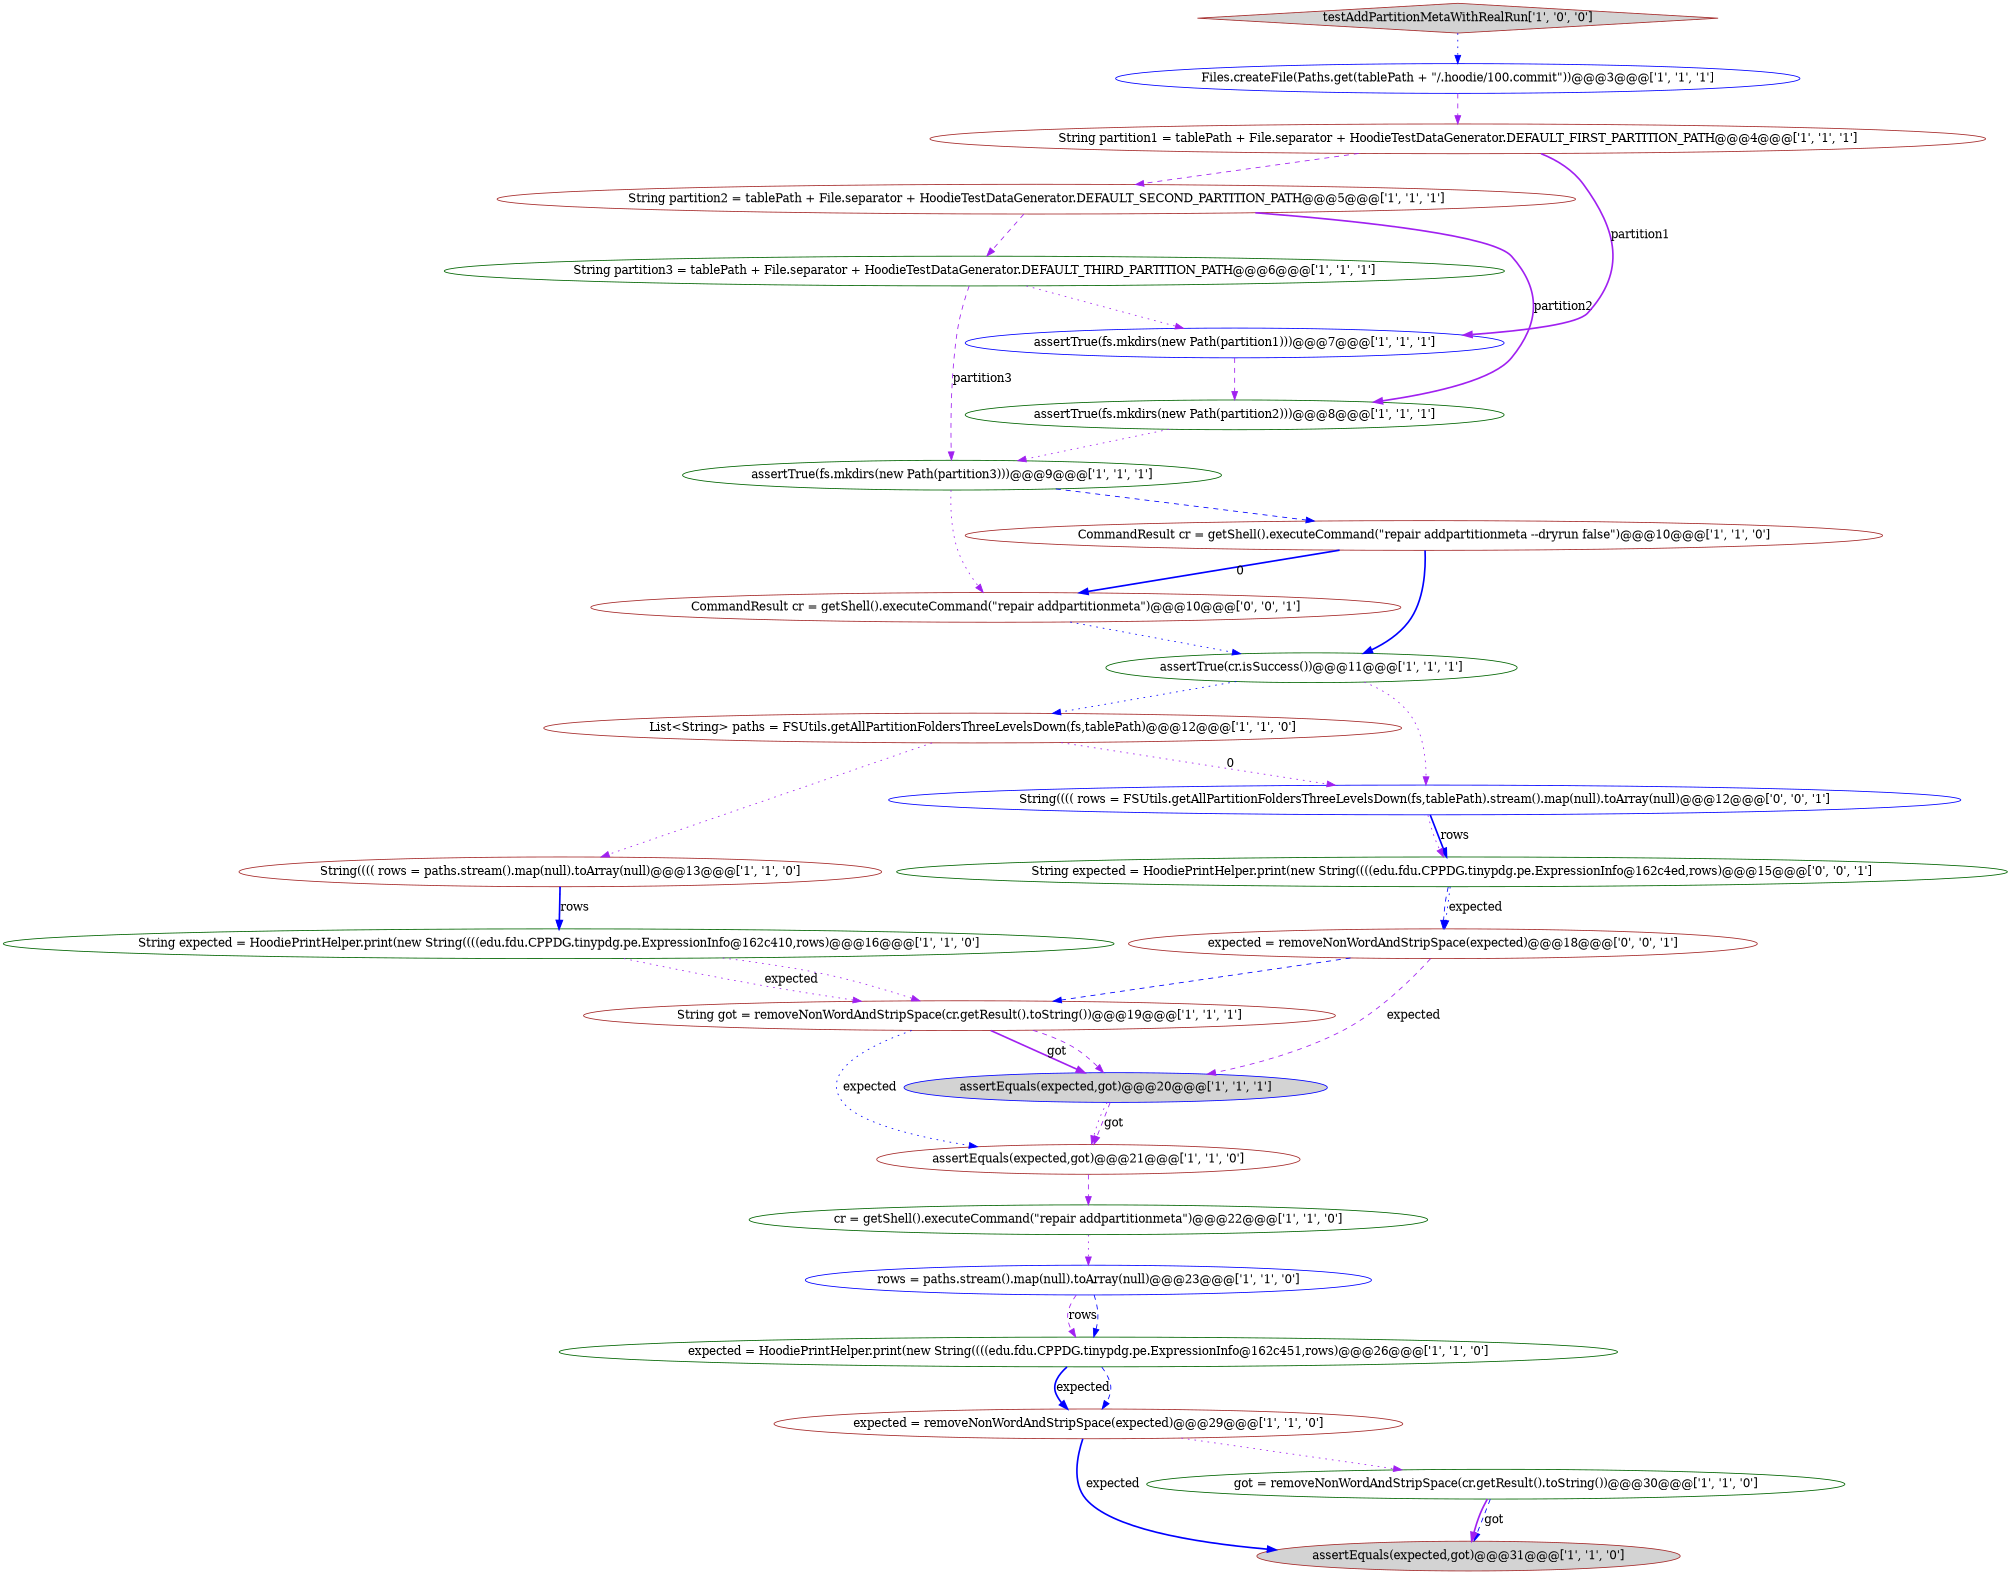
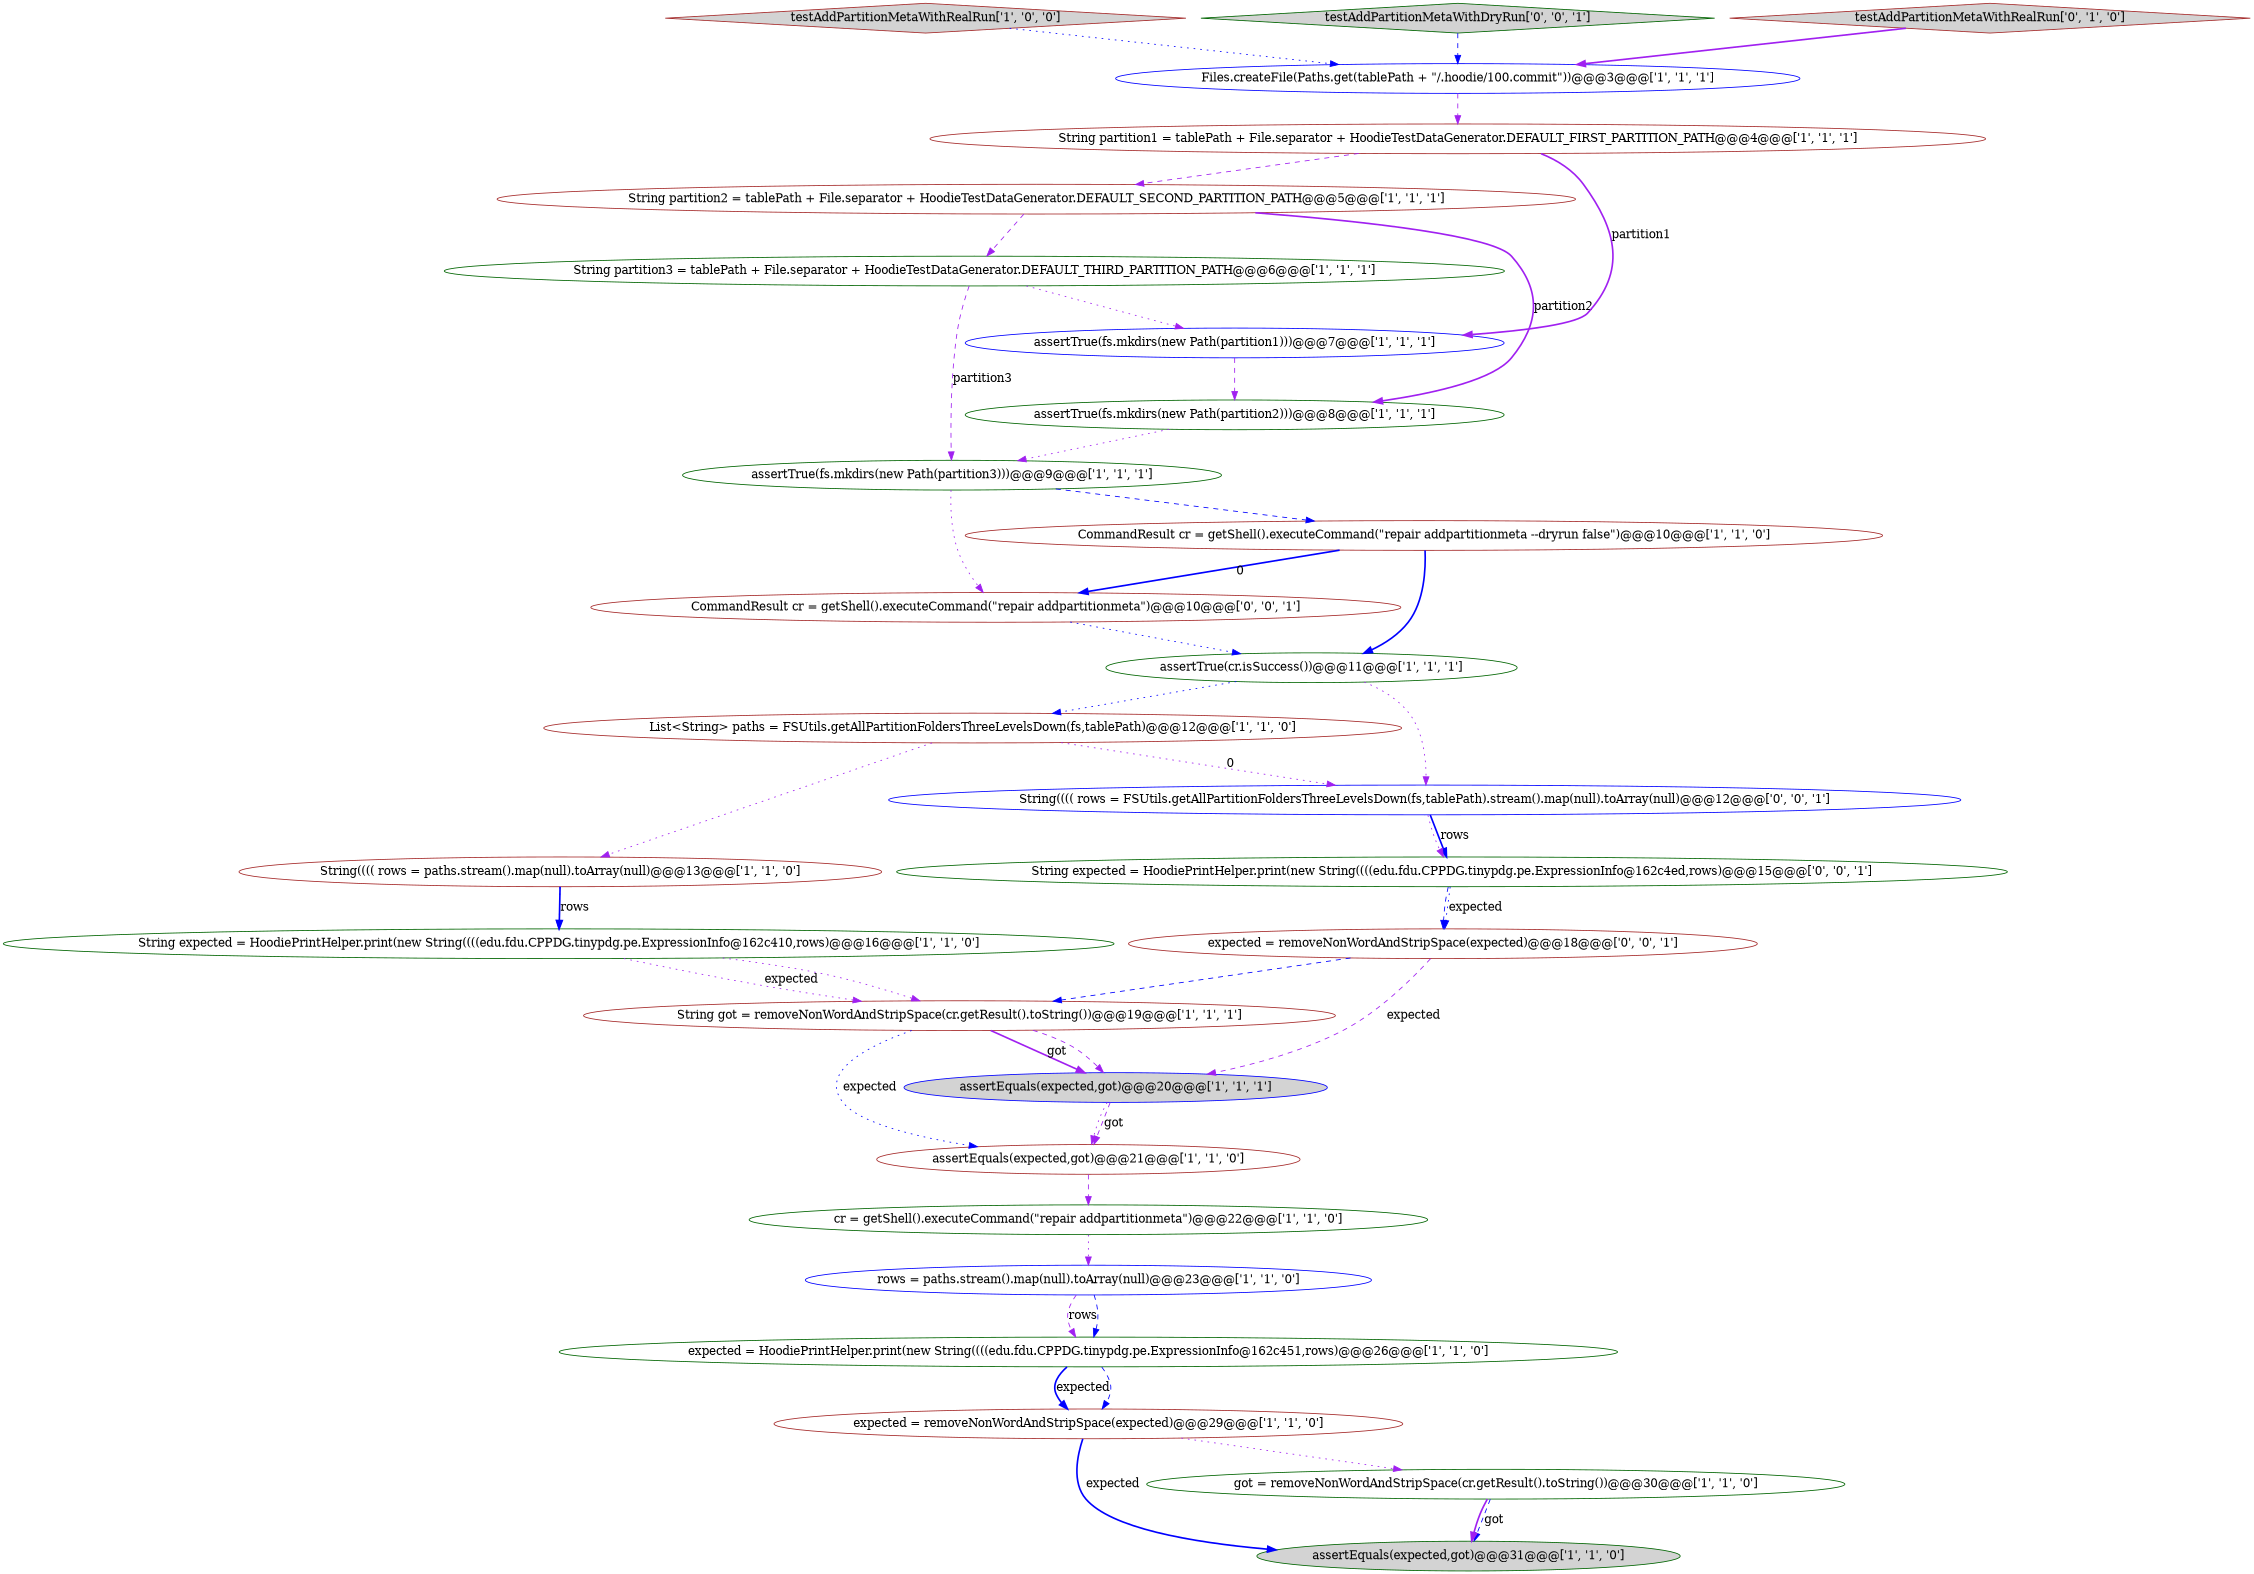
node "testAddPartitionMetaWithDryRun['0', '0', '1']": added
node "testAddPartitionMetaWithRealRun['0', '1', '0']": added
node "assertEquals(expected,got)@@@31@@@['1', '1', '0']": color brown -> darkgreen
